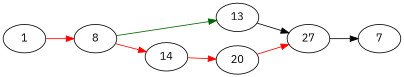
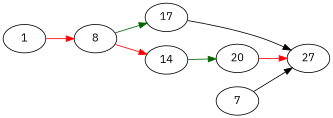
node "13": label "13" -> "17"
edge "27" -> "7": reversed
edge "14" -> "20": color red -> darkgreen
